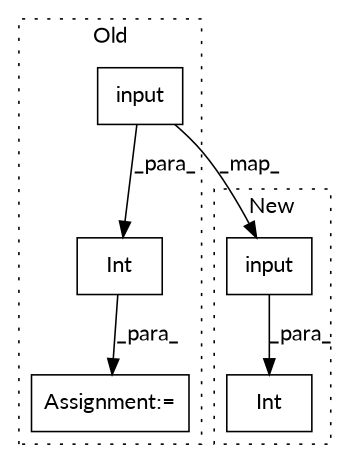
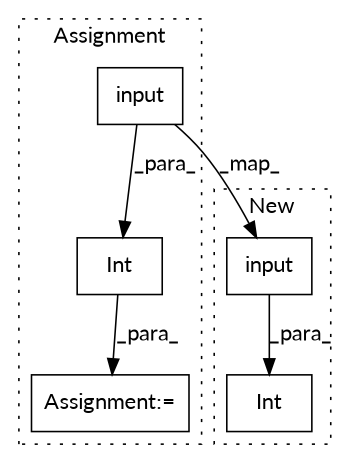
cluster "Old": label "Old" -> "Assignment"
